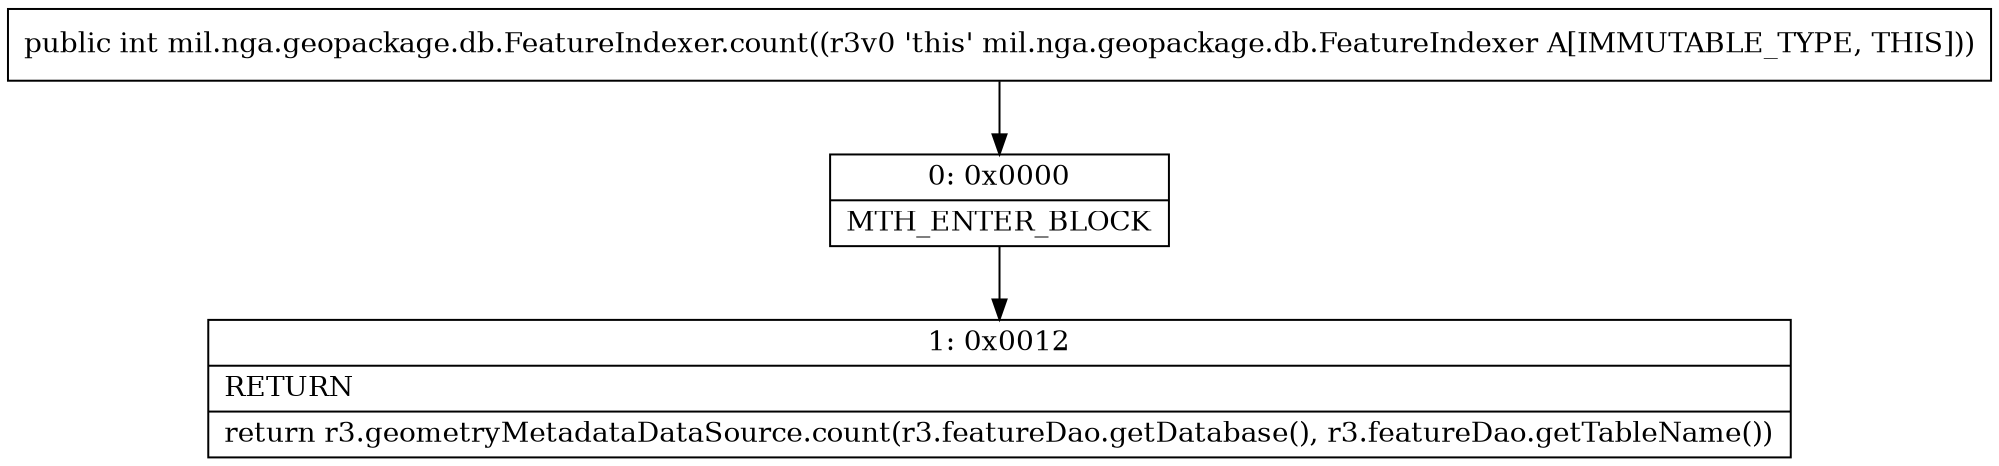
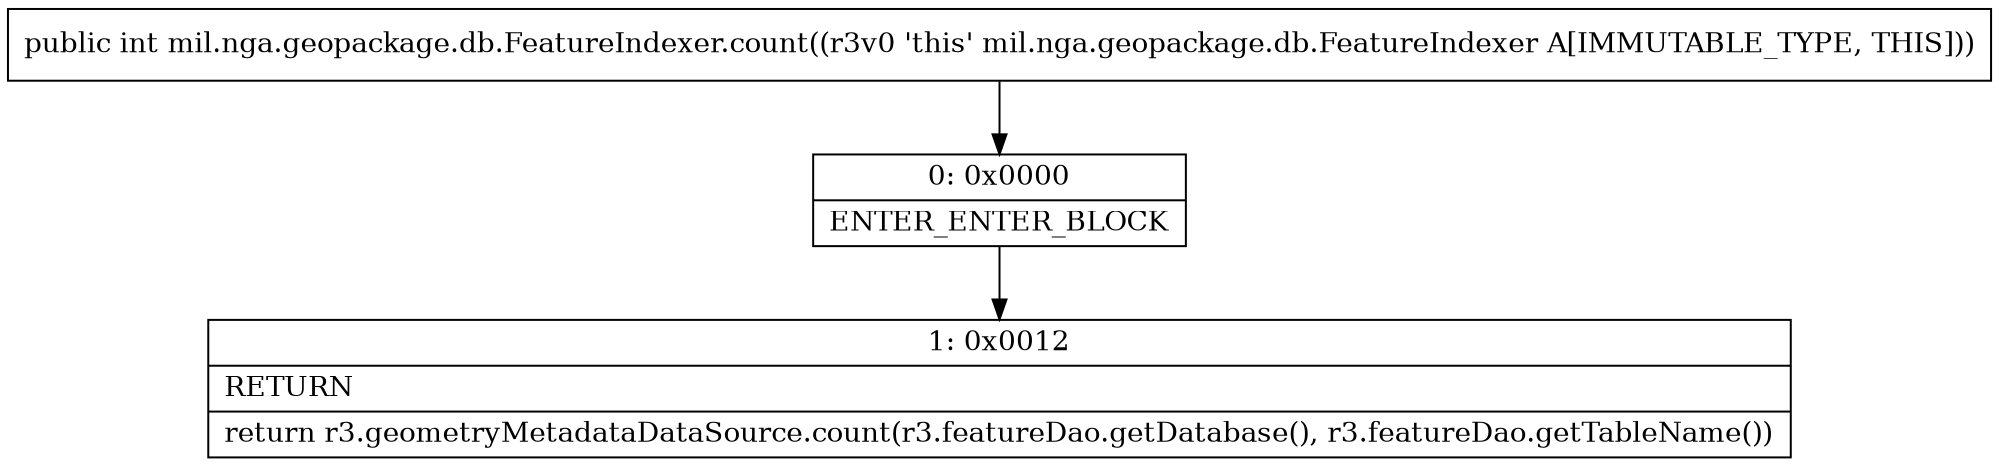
node "0: 0x0000": text "MTH_ENTER_BLOCK" -> "ENTER_ENTER_BLOCK"
